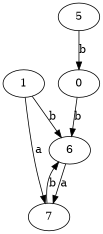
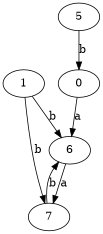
edge "0" -> "6": label "b" -> "a"
edge "1" -> "7": label "a" -> "b"
